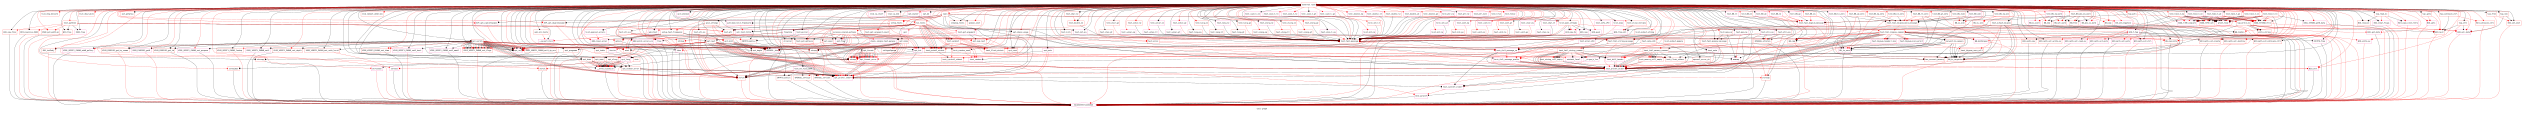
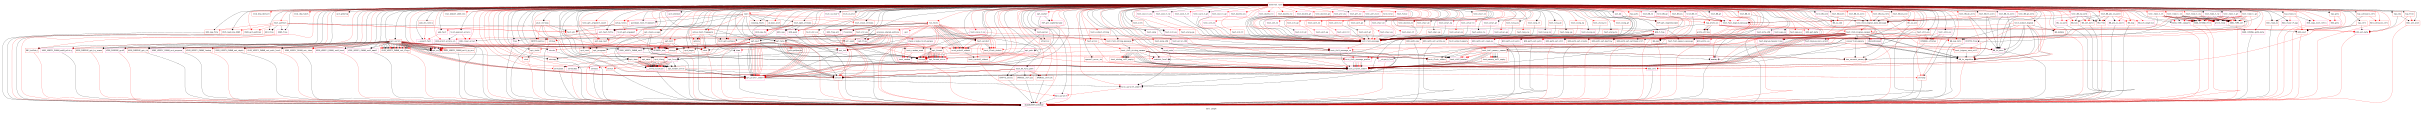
edge "external node" -> "X509_VERIFY_PARAM_set1": now "test_size_t_le" -> "X509_VERIFY_PARAM_set1"
edge "test_time_t_lt" -> "ASN1_STRING_get0_data": now "print_time" -> "ASN1_STRING_get0_data"
